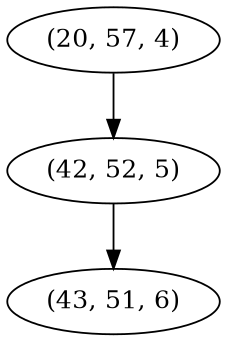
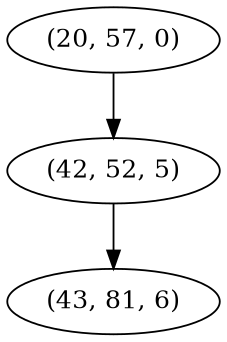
node "(20, 57, 4)": label "(20, 57, 4)" -> "(20, 57, 0)"
node "(43, 51, 6)": label "(43, 51, 6)" -> "(43, 81, 6)"
